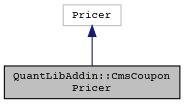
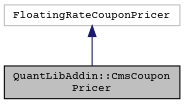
node "Pricer": label "Pricer" -> "FloatingRateCouponPricer"
